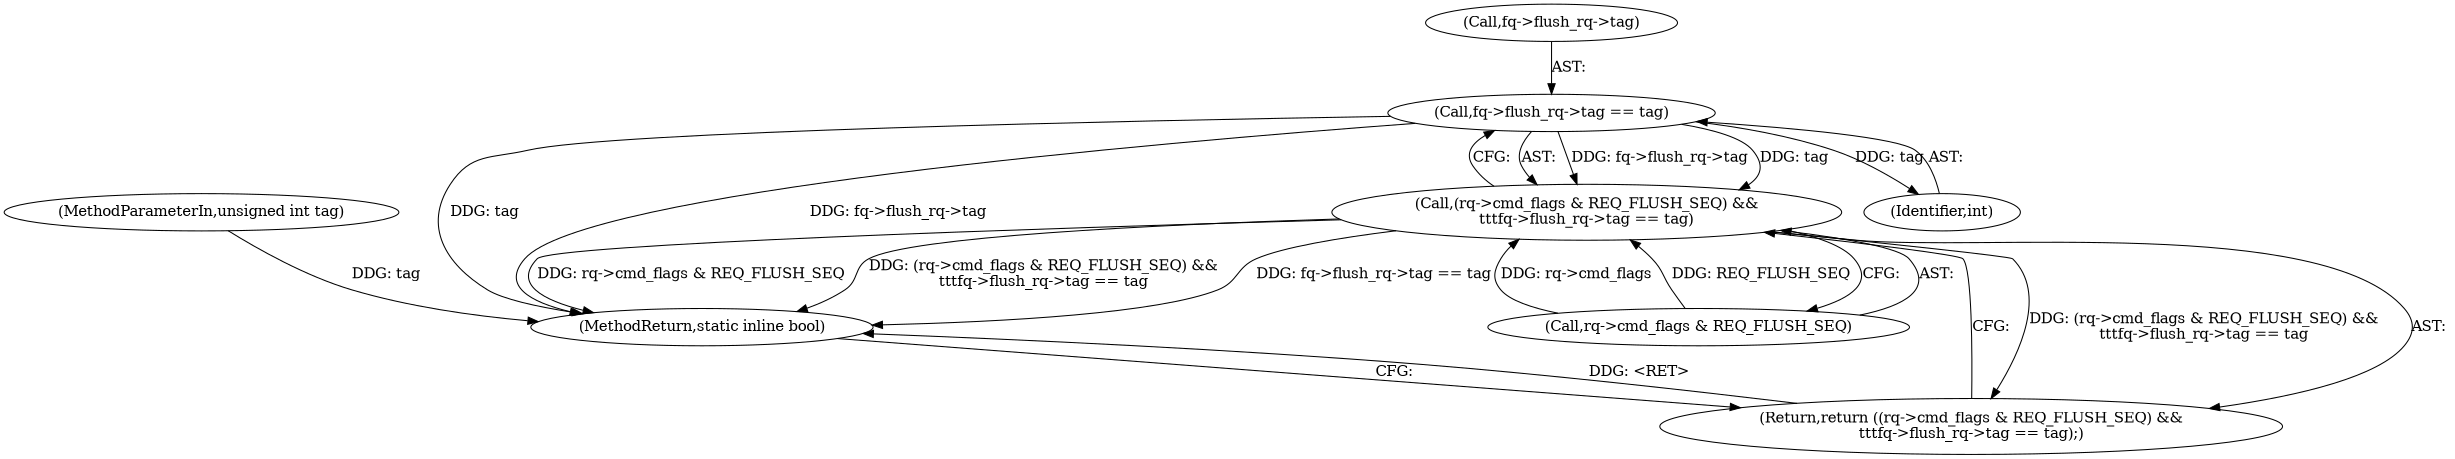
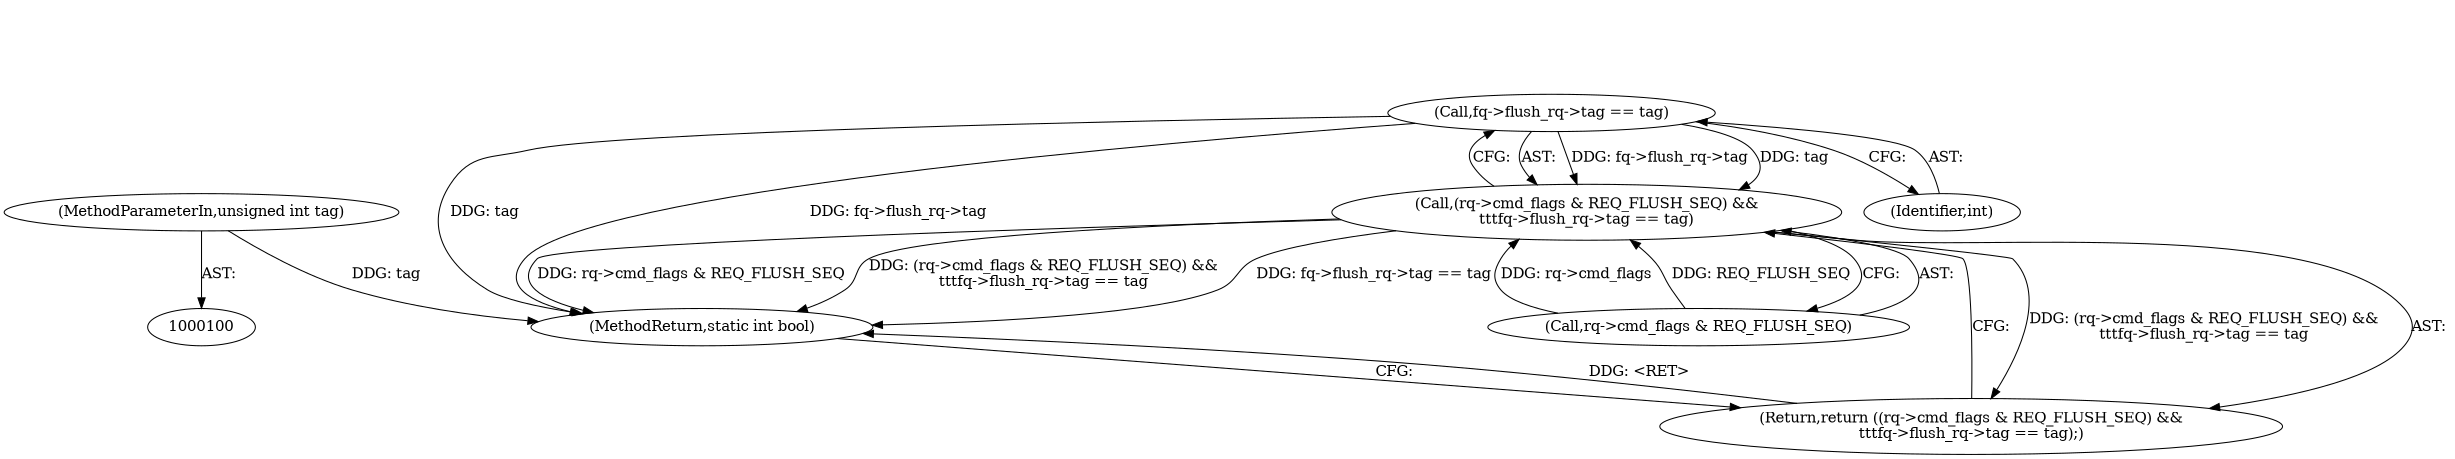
node "(Call,fq->flush_rq->tag)": removed
edge "(Call,fq->flush_rq->tag == tag)" -> "(Identifier,int)": label "DDG: tag" -> "CFG: "
node "1000100": added
node "(MethodReturn,static inline bool)": label "(MethodReturn,static inline bool)" -> "(MethodReturn,static int bool)"
